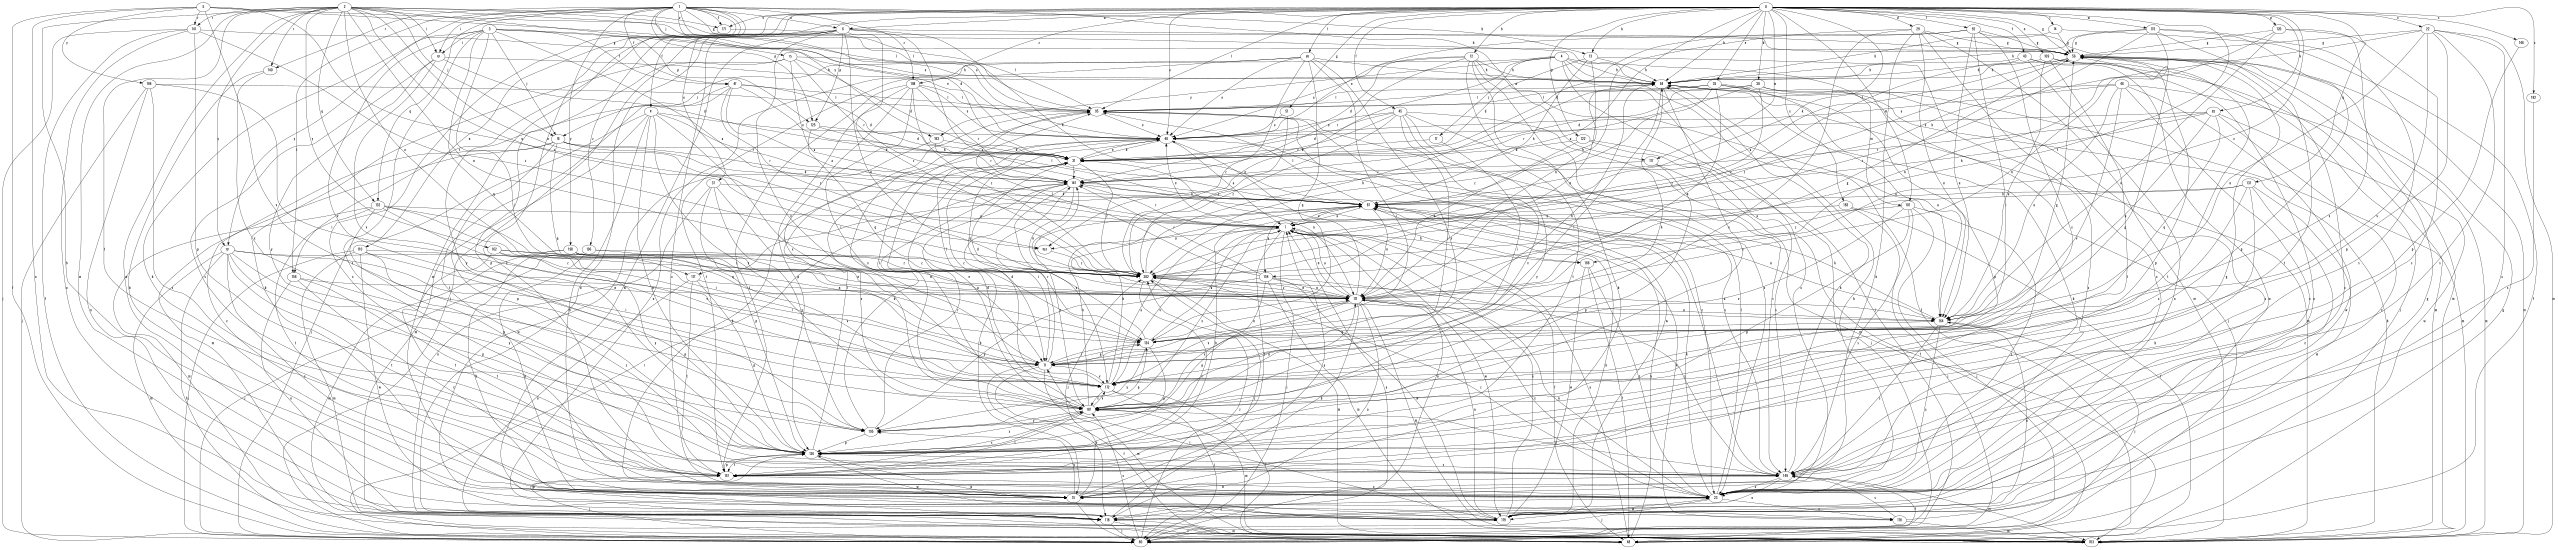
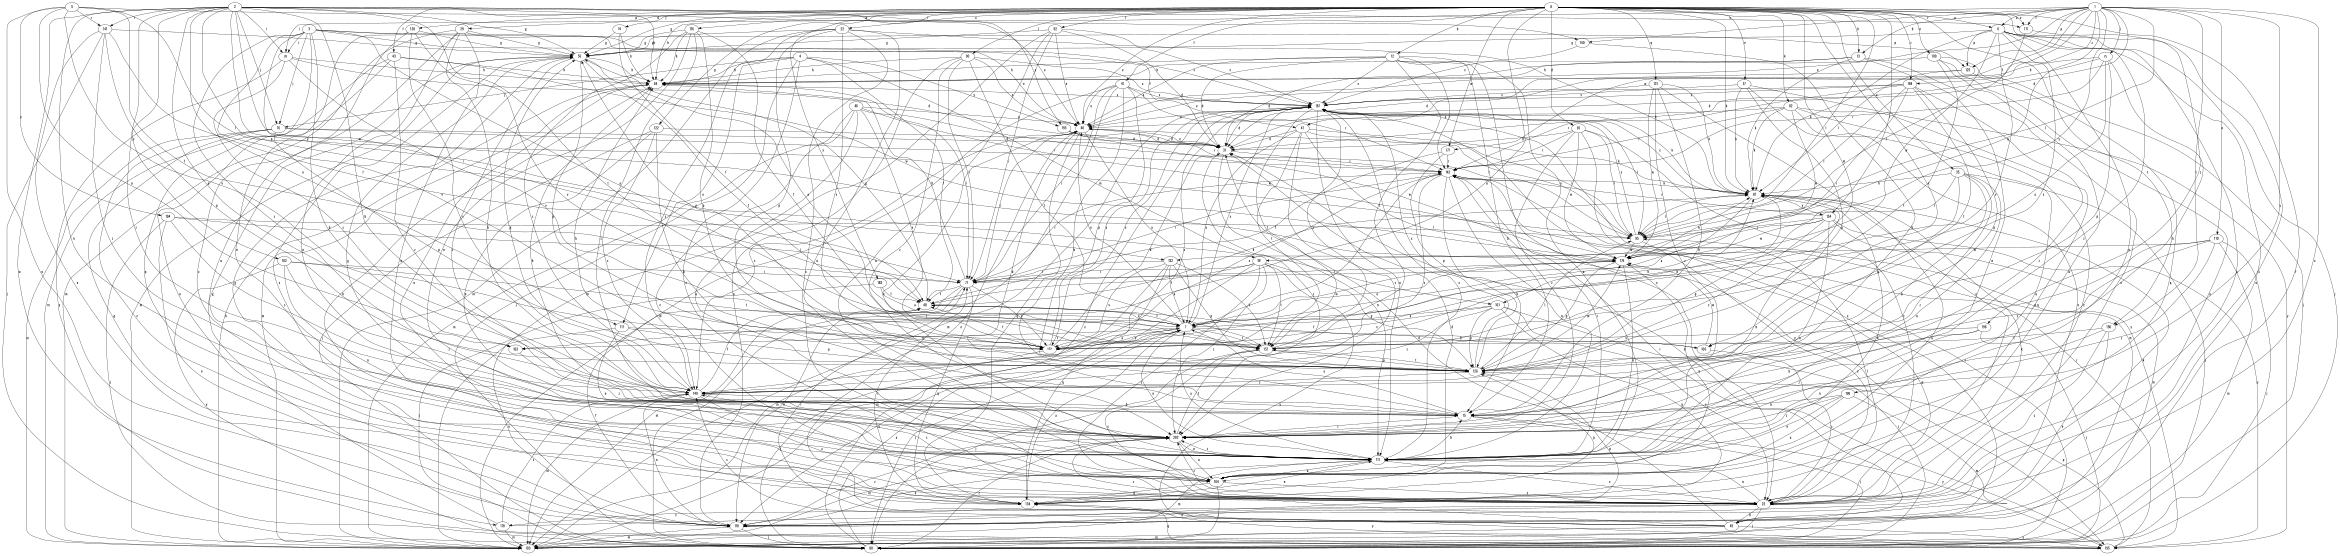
node "146": removed
edge "12" -> "187": added, label "x"
edge "64" -> "95": removed, label "l"
node "182": removed
node "51": removed
node "77": removed
edge "76" -> "87": removed, label "k"
edge "30" -> "179": added, label "w"
edge "90" -> "134": now "101" -> "134"
node "186": label "186" -> "106"
edge "23" -> "64": now "23" -> "45"
edge "111" -> "172": removed, label "v"
edge "122" -> "15": added, label "b"
edge "1" -> "178": removed, label "w"
